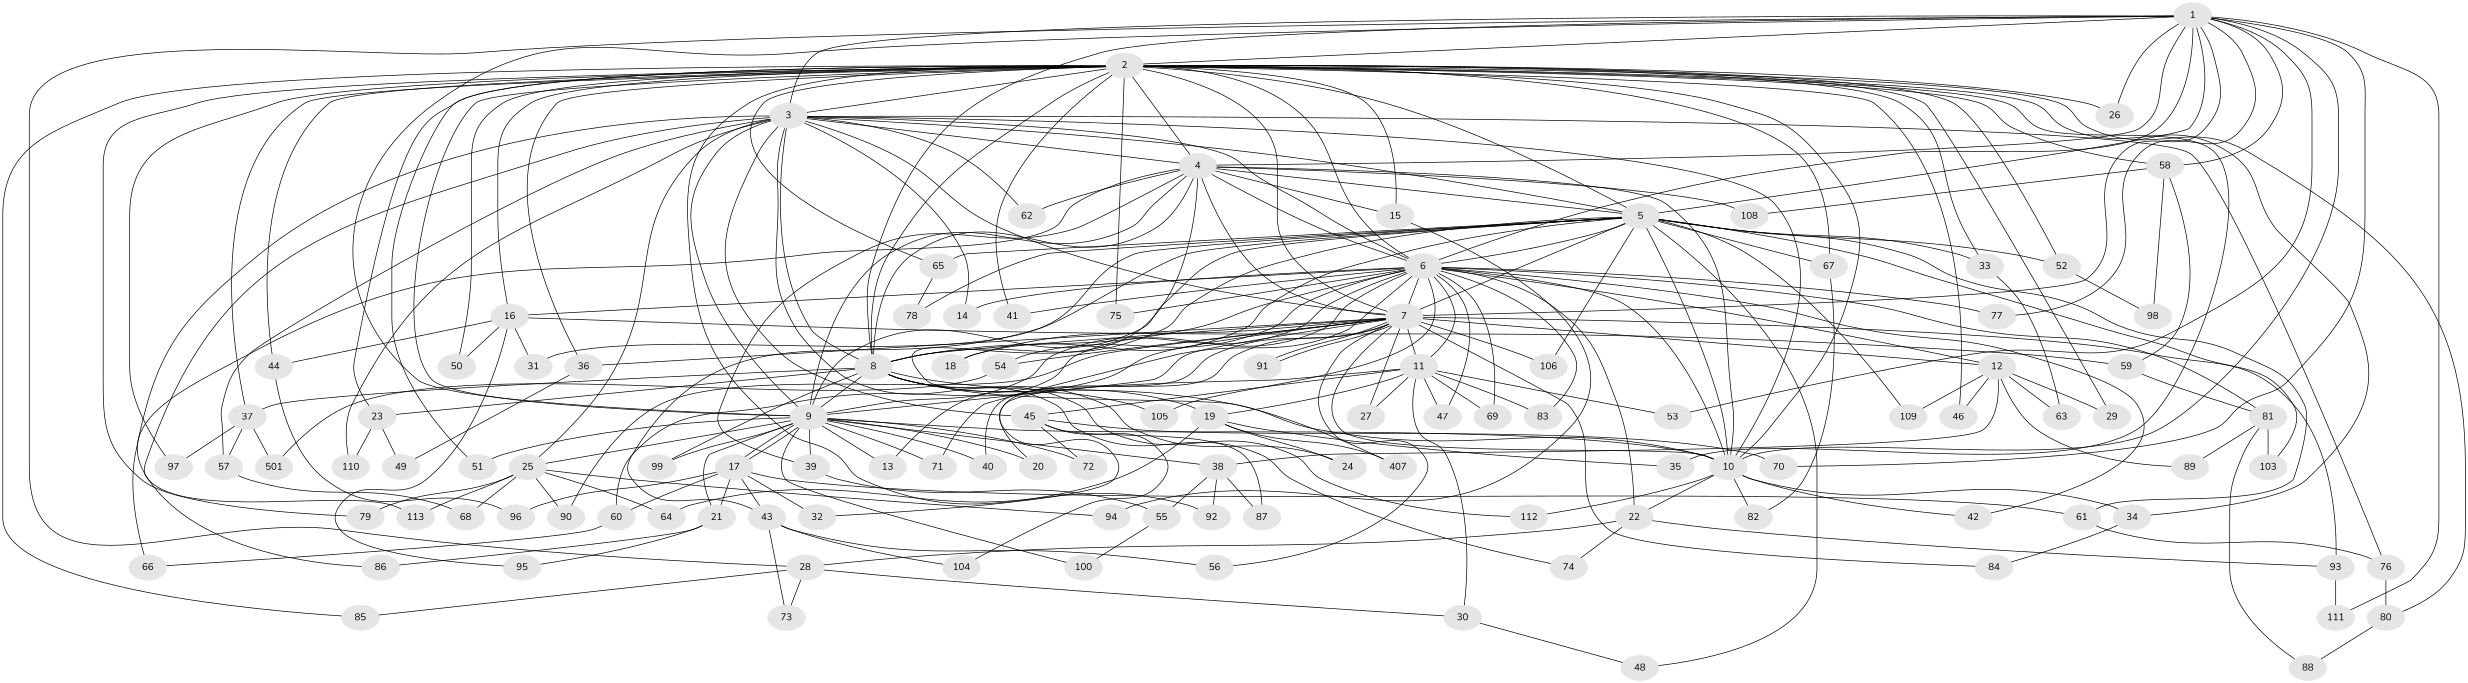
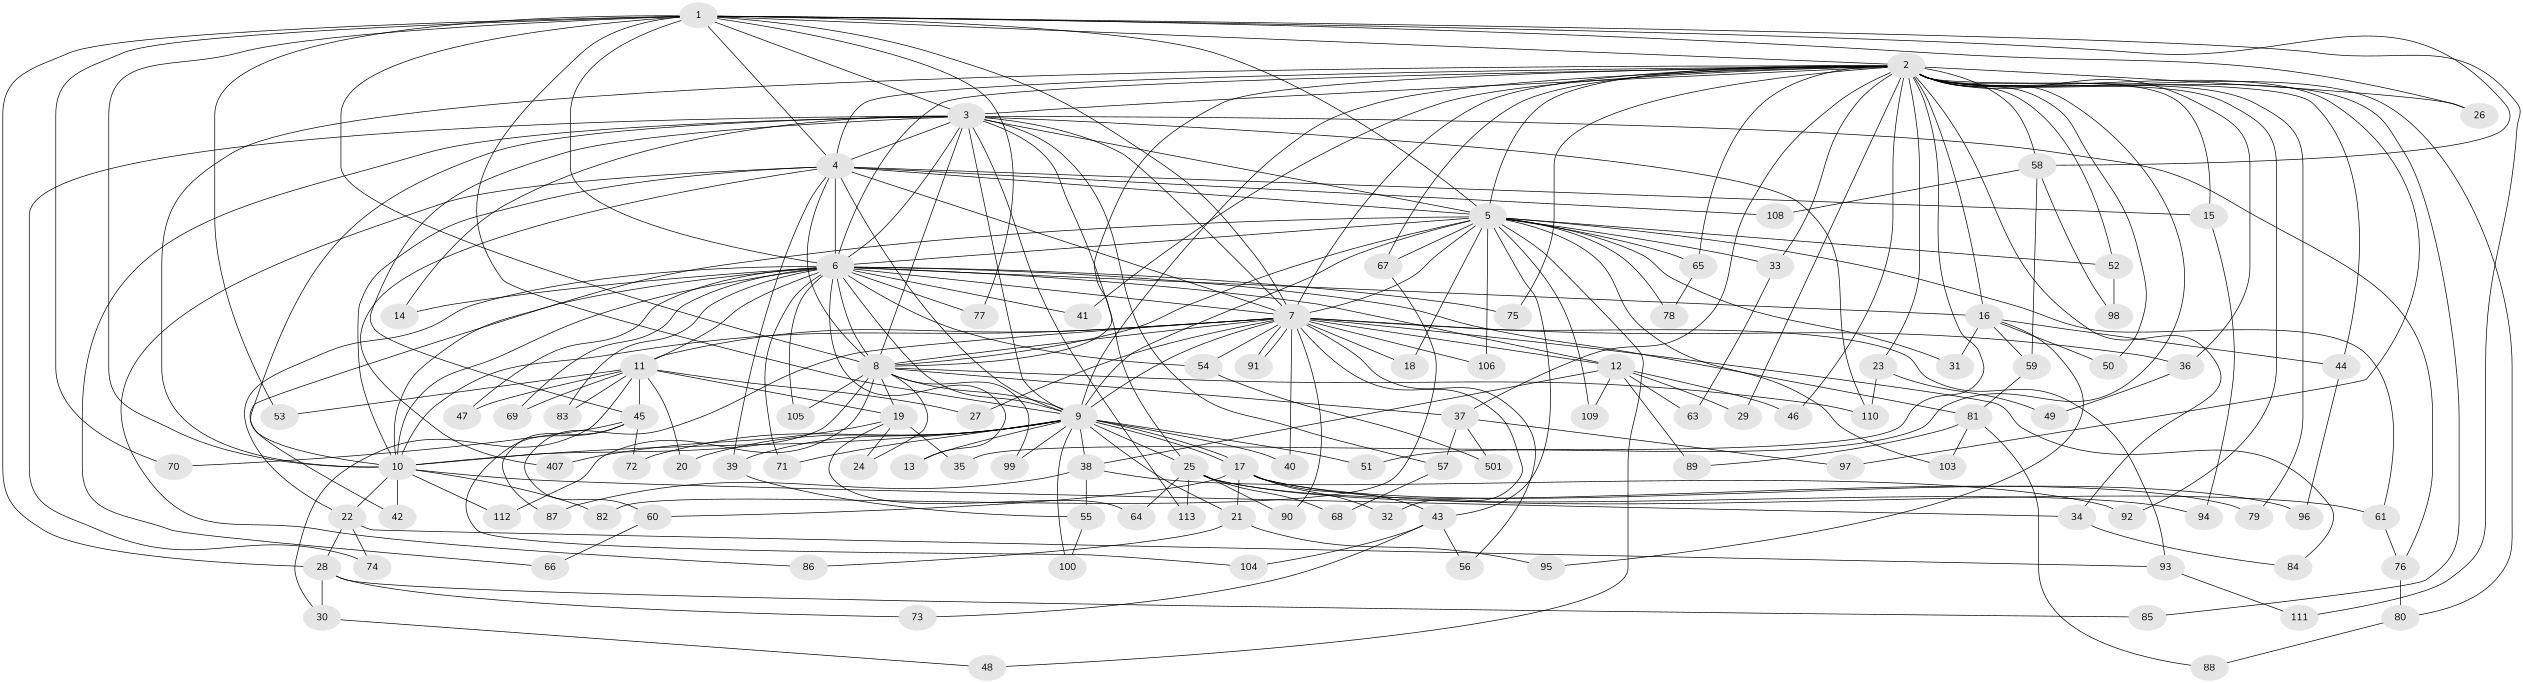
node "62": removed
edge "8" -- "23": now "8" -- "110"
